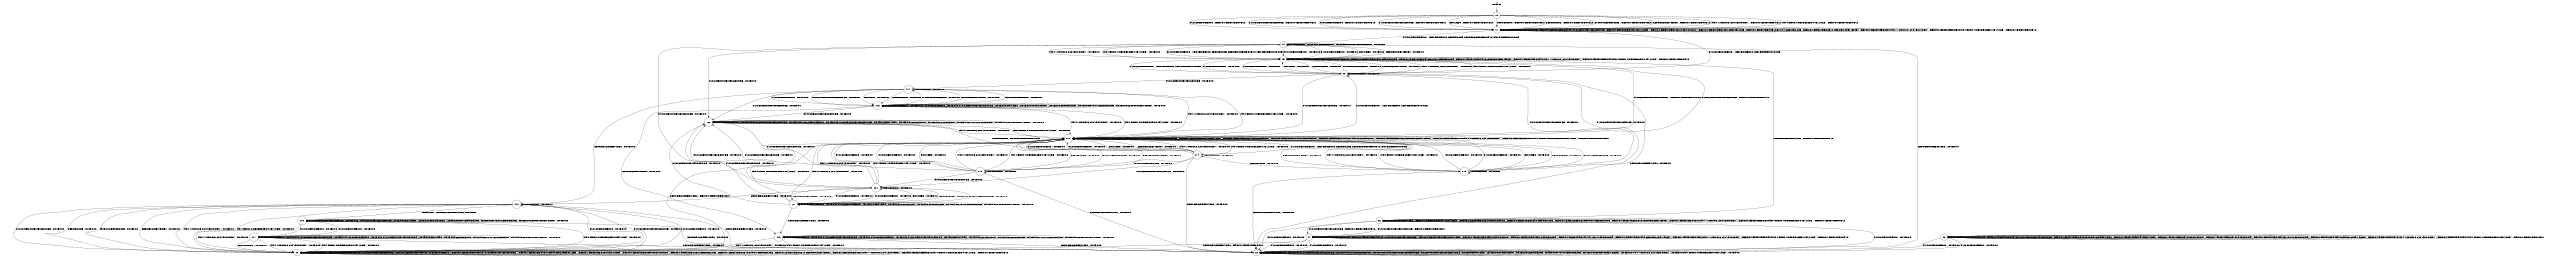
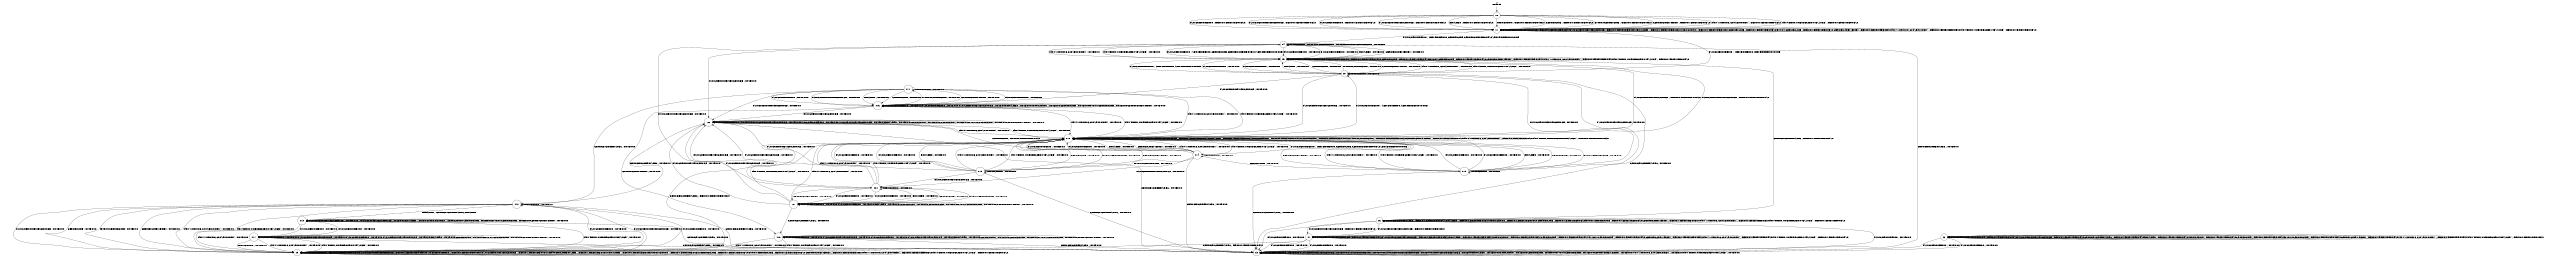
edge "s8" -> "s71": now "s8" -> "s16"
edge "s22" -> "s3": added, label "CHANGE_CIPHER_SPEC / TIMEOUT"
edge "s20" -> "s12": now "s22" -> "s12"
